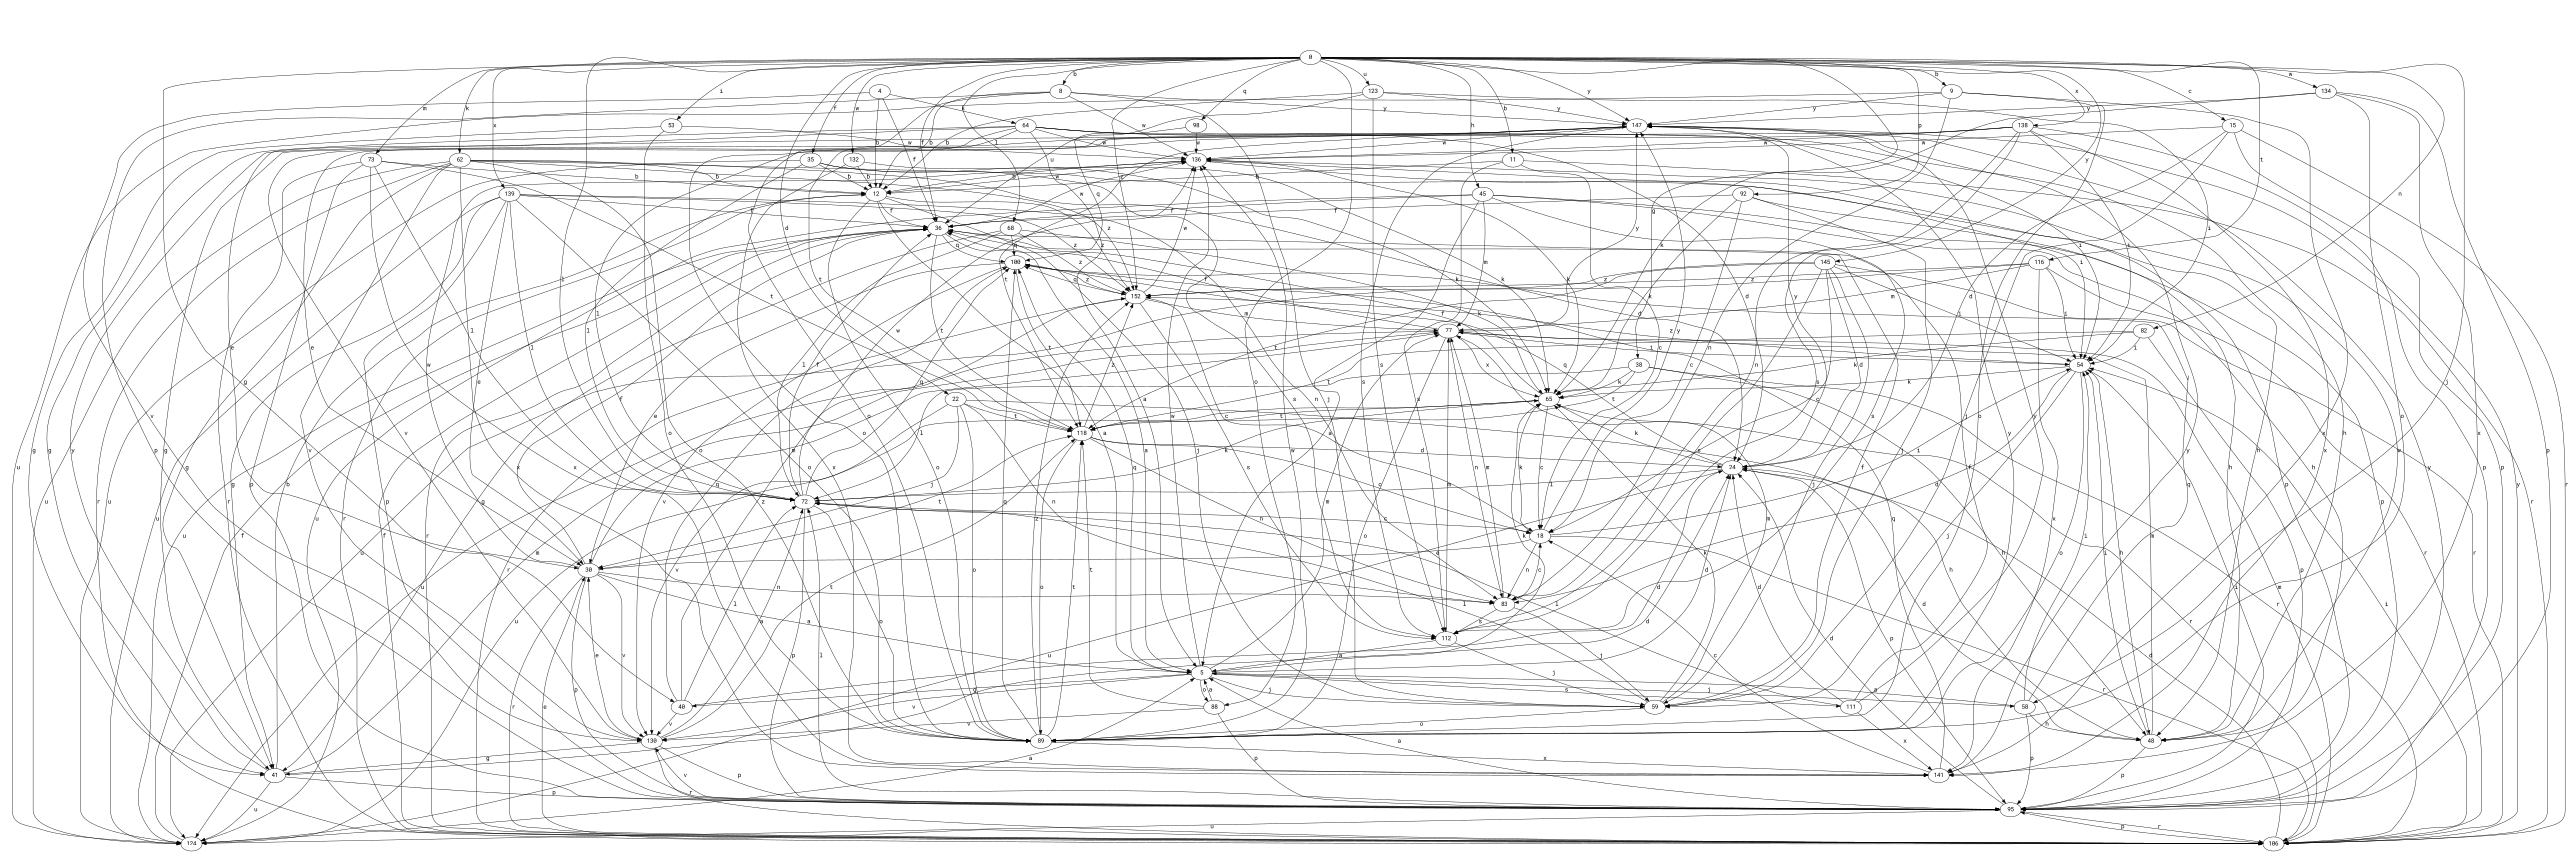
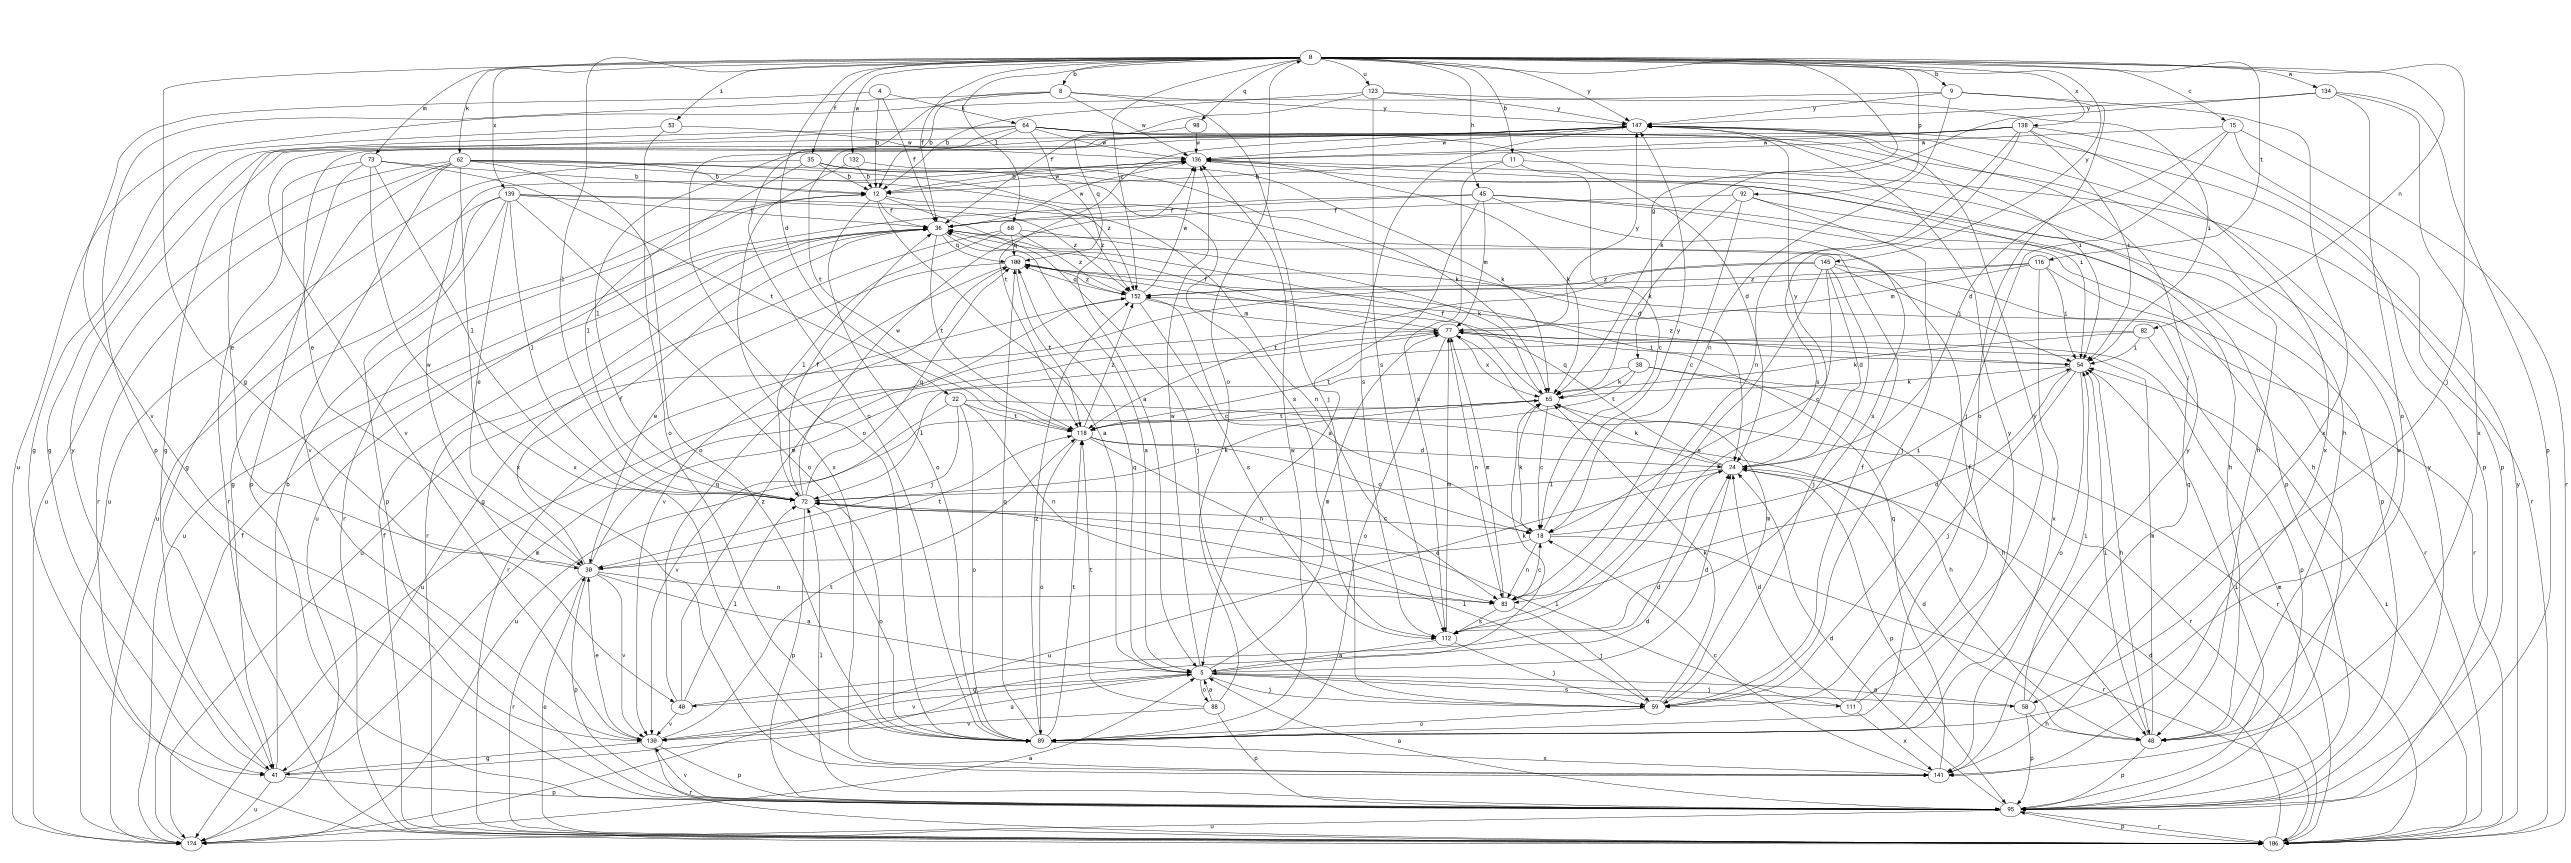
edge "123" -> "36": label "u" -> "f"
edge "0" -> "88": reversed
edge "130" -> "72": now "130" -> "5"
